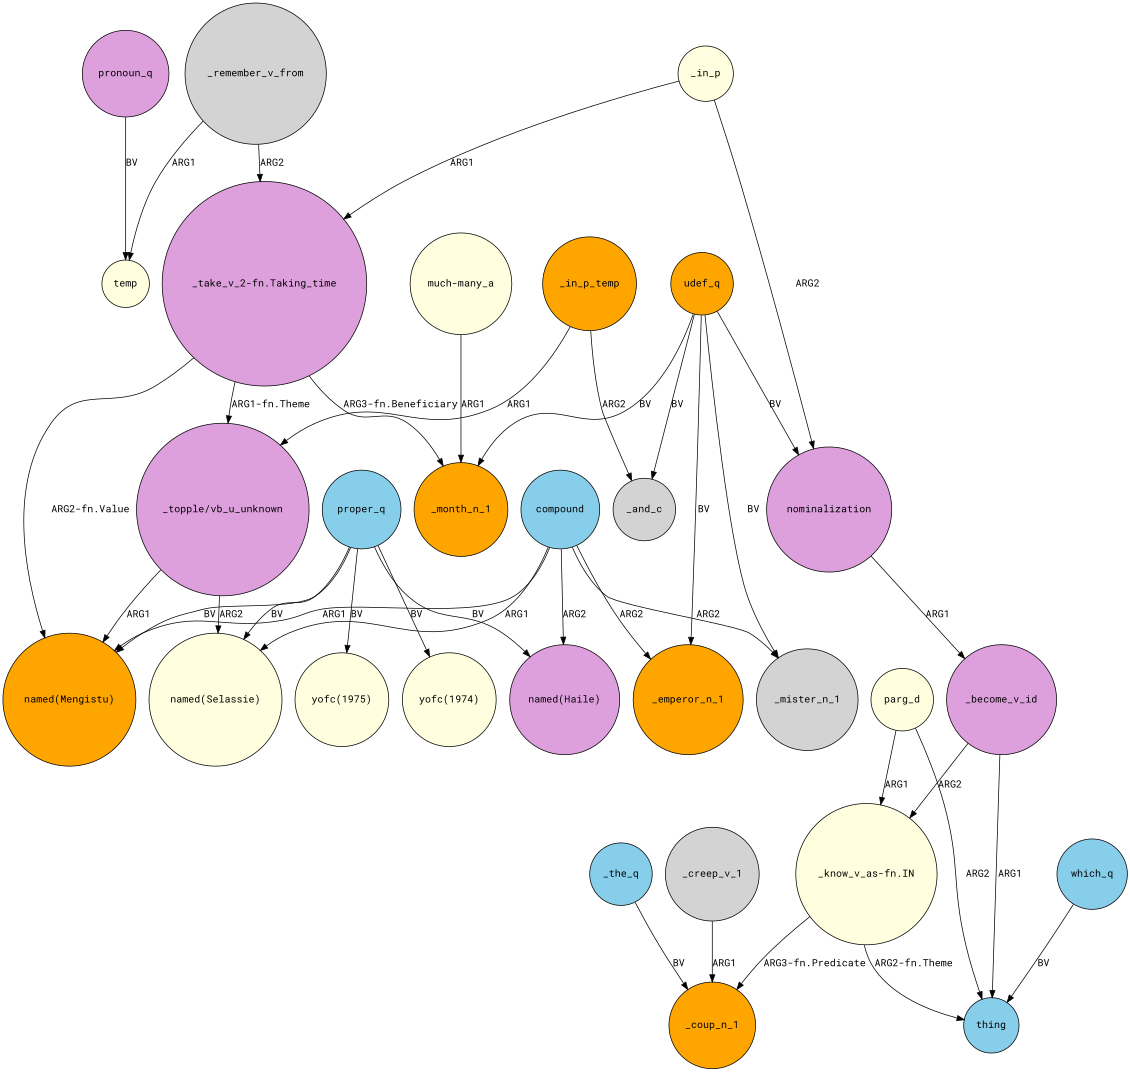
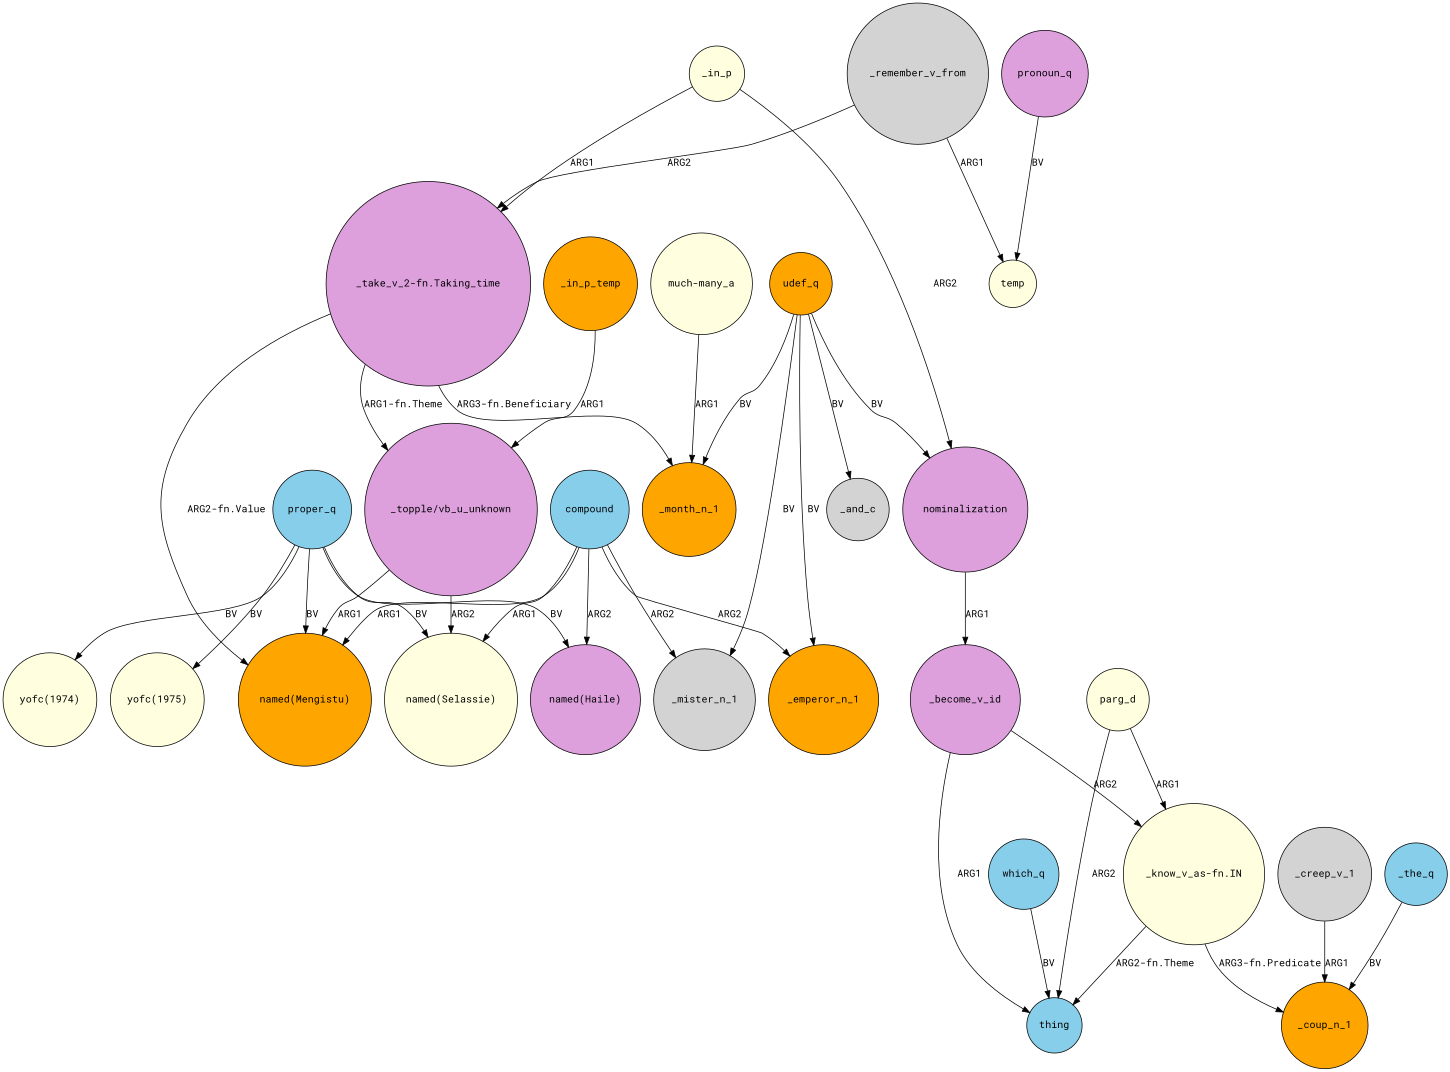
edge "_in_p_temp" -> "_and_c": removed, label "ARG2"
